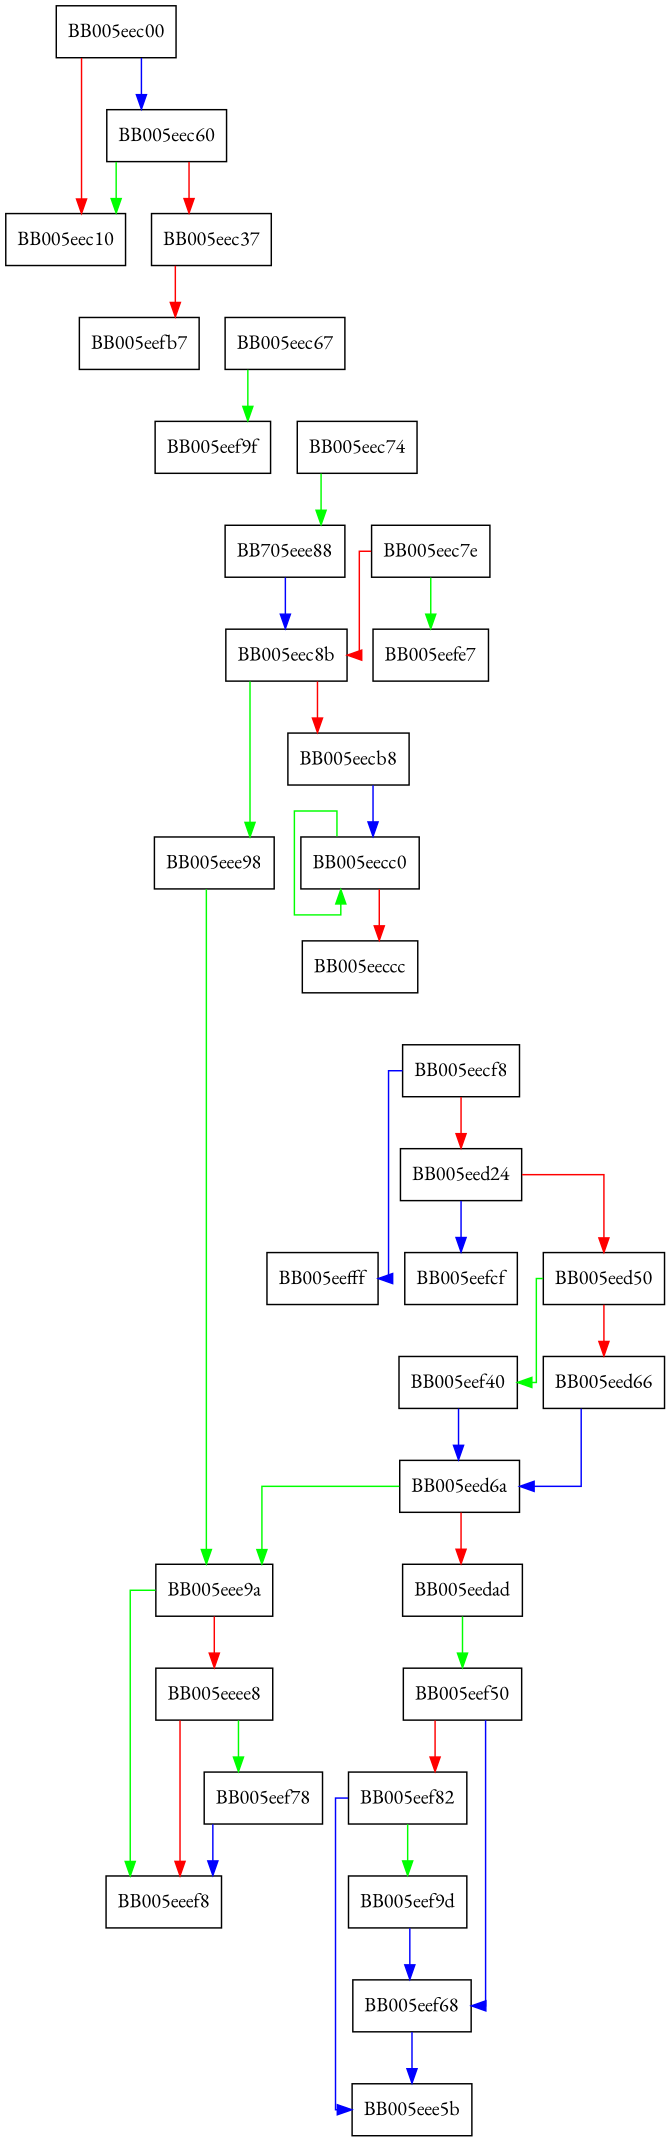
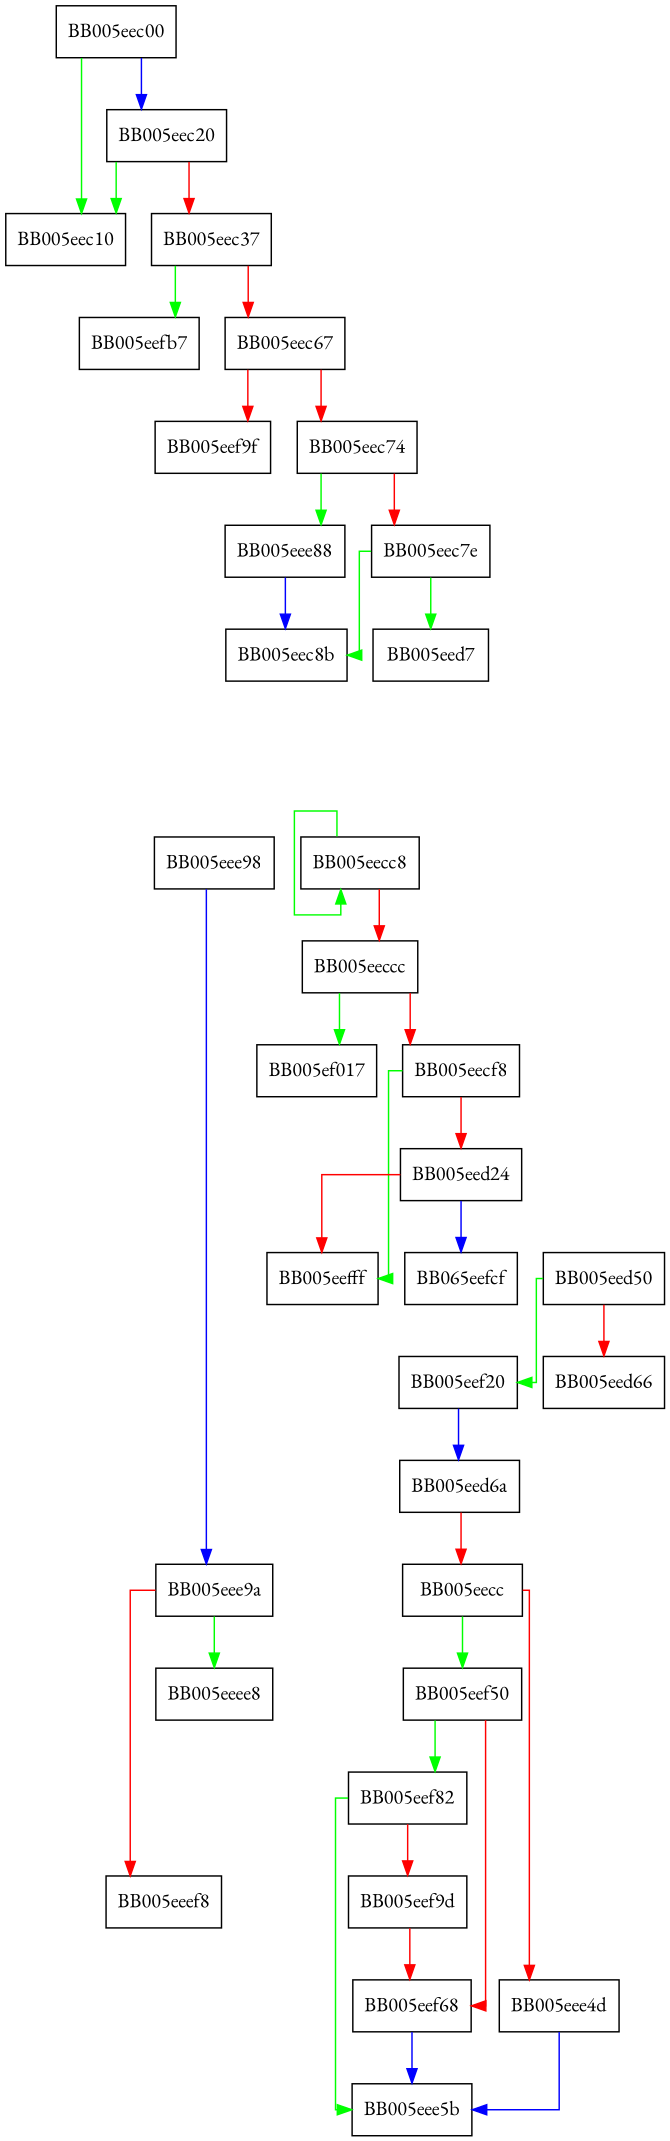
edge "BB005eec00" -> "BB005eec10": color red -> green
node "BB005eec60": label "BB005eec60" -> "BB005eec20"
edge "BB005eec37" -> "BB005eefb7": color red -> green
edge "BB005eec37" -> "BB005eec67": added
edge "BB005eec67" -> "BB005eef9f": color green -> red
edge "BB005eec67" -> "BB005eec74": added
edge "BB005eec74" -> "BB005eec7e": added
node "BB705eee88": label "BB705eee88" -> "BB005eee88"
edge "BB005eec7e" -> "BB005eec8b": color red -> green
node "BB005eefe7": label "BB005eefe7" -> "BB005eed7"
edge "BB005eec8b" -> "BB005eee98": removed
node "BB005eecb8": removed
node "BB005eecc0": label "BB005eecc0" -> "BB005eecc8"
edge "BB005eeccc" -> "BB005eecf8": added
node "BB005ef017": added
edge "BB005eecf8" -> "BB005eefff": color blue -> green
edge "BB005eed24" -> "BB005eed50": now "BB005eed24" -> "BB005eefff"
edge "BB005eee98" -> "BB005eee9a": color green -> blue
node "BB005eefcf": label "BB005eefcf" -> "BB065eefcf"
node "BB005eef40": label "BB005eef40" -> "BB005eef20"
edge "BB005eed66" -> "BB005eed6a": removed
edge "BB005eed6a" -> "BB005eee9a": removed
node "BB005eedad": label "BB005eedad" -> "BB005eecc"
edge "BB005eee9a" -> "BB005eeee8": color red -> green
edge "BB005eee9a" -> "BB005eeef8": color green -> red
edge "BB005eef50" -> "BB005eef82": color red -> green
edge "BB005eeee8" -> "BB005eeef8": removed
node "BB005eef78": removed
edge "BB005eef82" -> "BB005eef9d": color green -> red
edge "BB005eef50" -> "BB005eef68": color blue -> red
edge "BB005eef9d" -> "BB005eef68": color blue -> red
edge "BB005eef82" -> "BB005eee5b": color blue -> green
node "BB005eee4d": added
